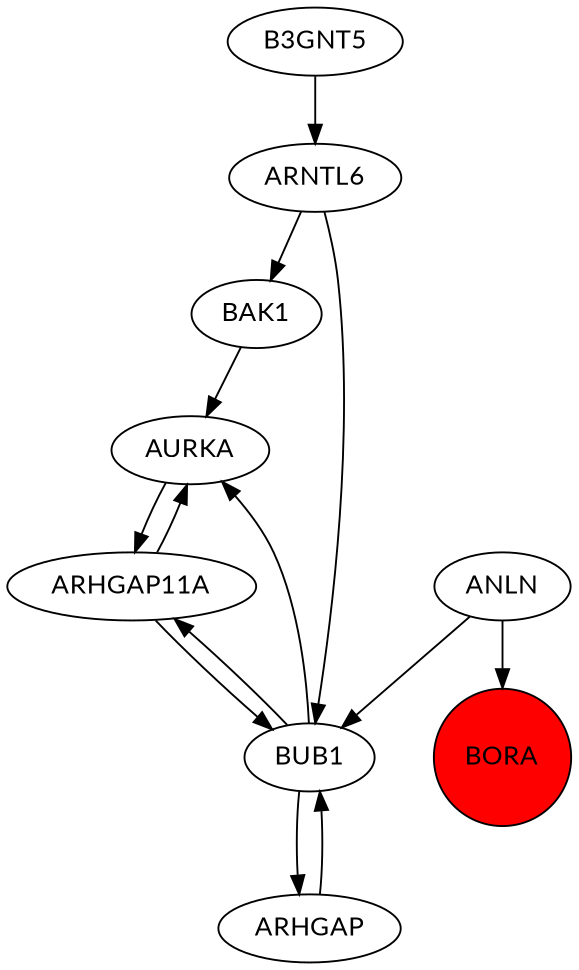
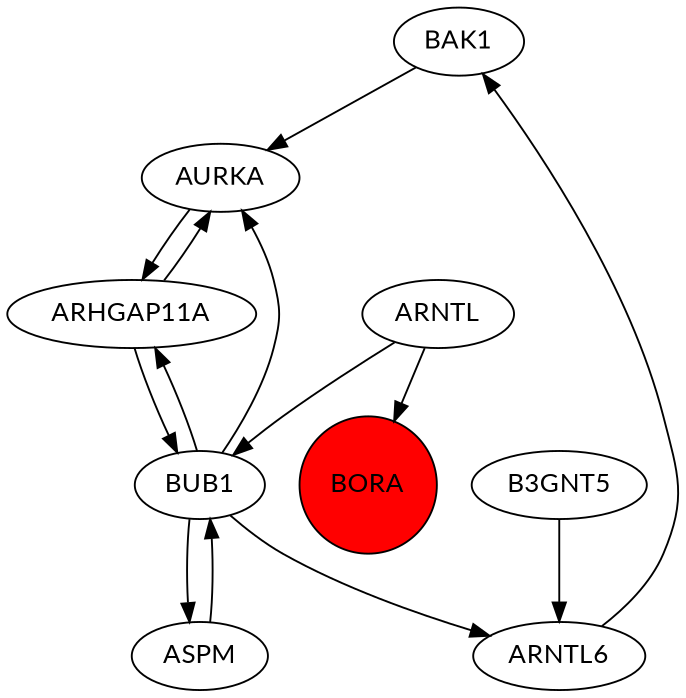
edge "ARNTL6" -> "BUB1": reversed
node "ANLN": label "ANLN" -> "ARNTL"
node "ARHGAP": label "ARHGAP" -> "ASPM"
